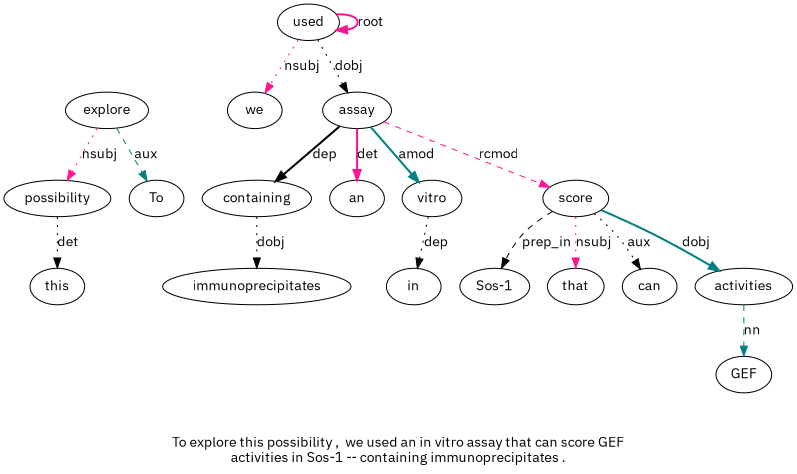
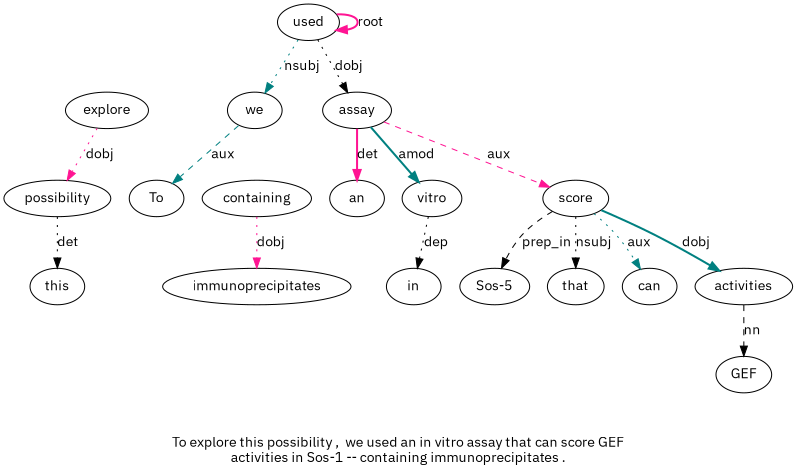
edge "used" -> "we": color deeppink -> teal
edge "explore" -> "To": now "we" -> "To"
edge "assay" -> "containing": removed, label "dep"
edge "explore" -> "possibility": label "nsubj" -> "dobj"
edge "assay" -> "score": label "rcmod" -> "aux"
edge "score" -> "can": color black -> teal
edge "containing" -> "immunoprecipitates": color black -> deeppink
edge "score" -> "that": color deeppink -> black
node "Sos-1": label "Sos-1" -> "Sos-5"
edge "activities" -> "GEF": color teal -> black
